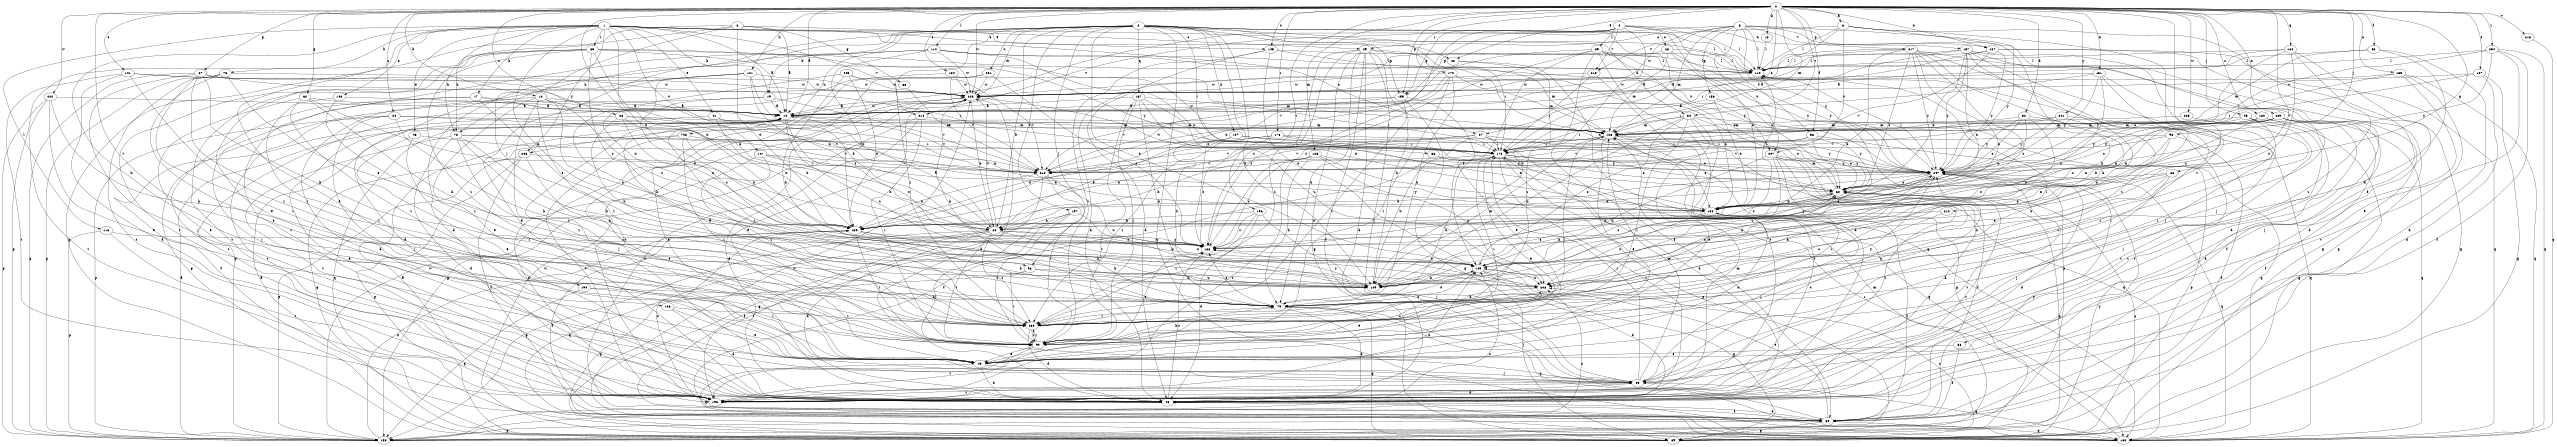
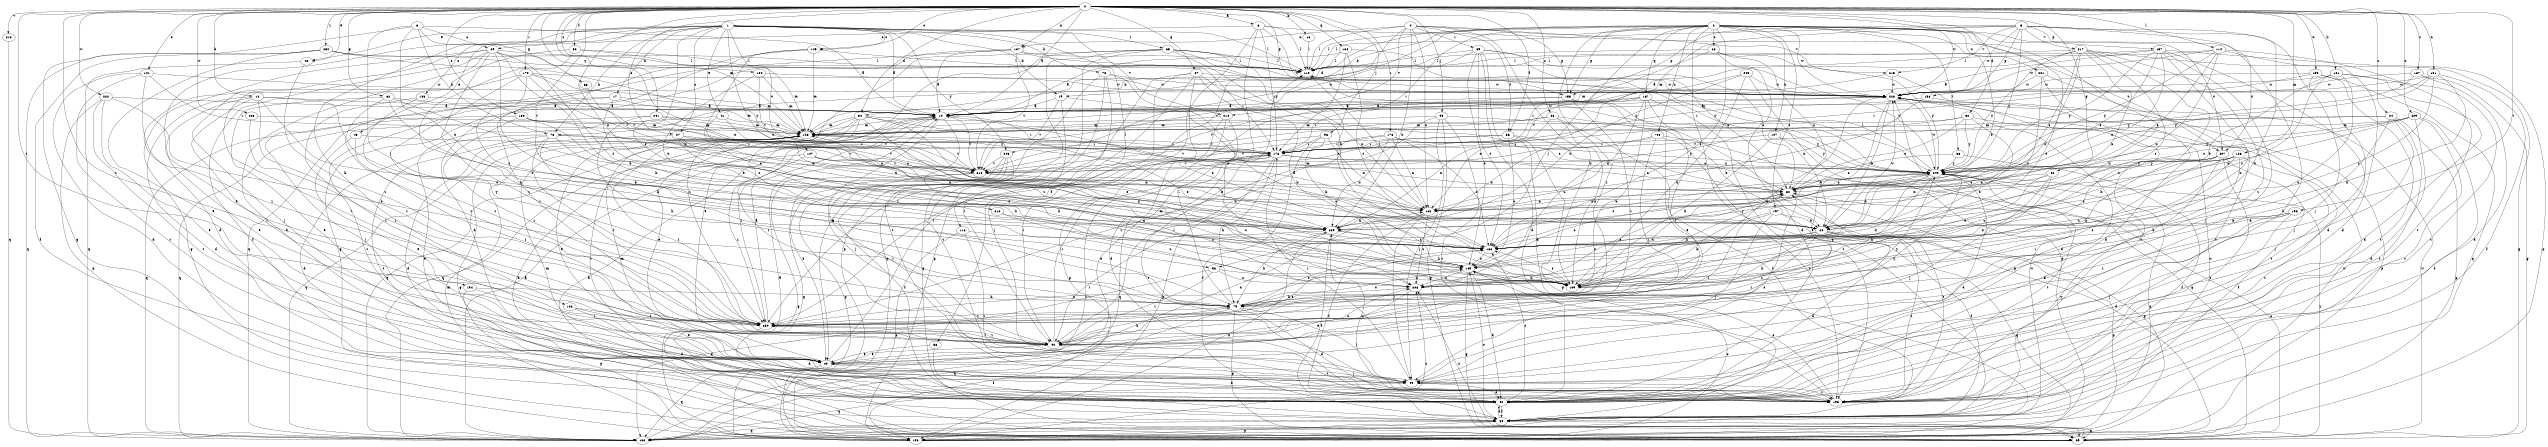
edge "0" -> "34": label "t" -> "d"
edge "85" -> "178": now "85" -> "228"
node "247": label "247" -> "249"
edge "164" -> "40": removed, label "d"
